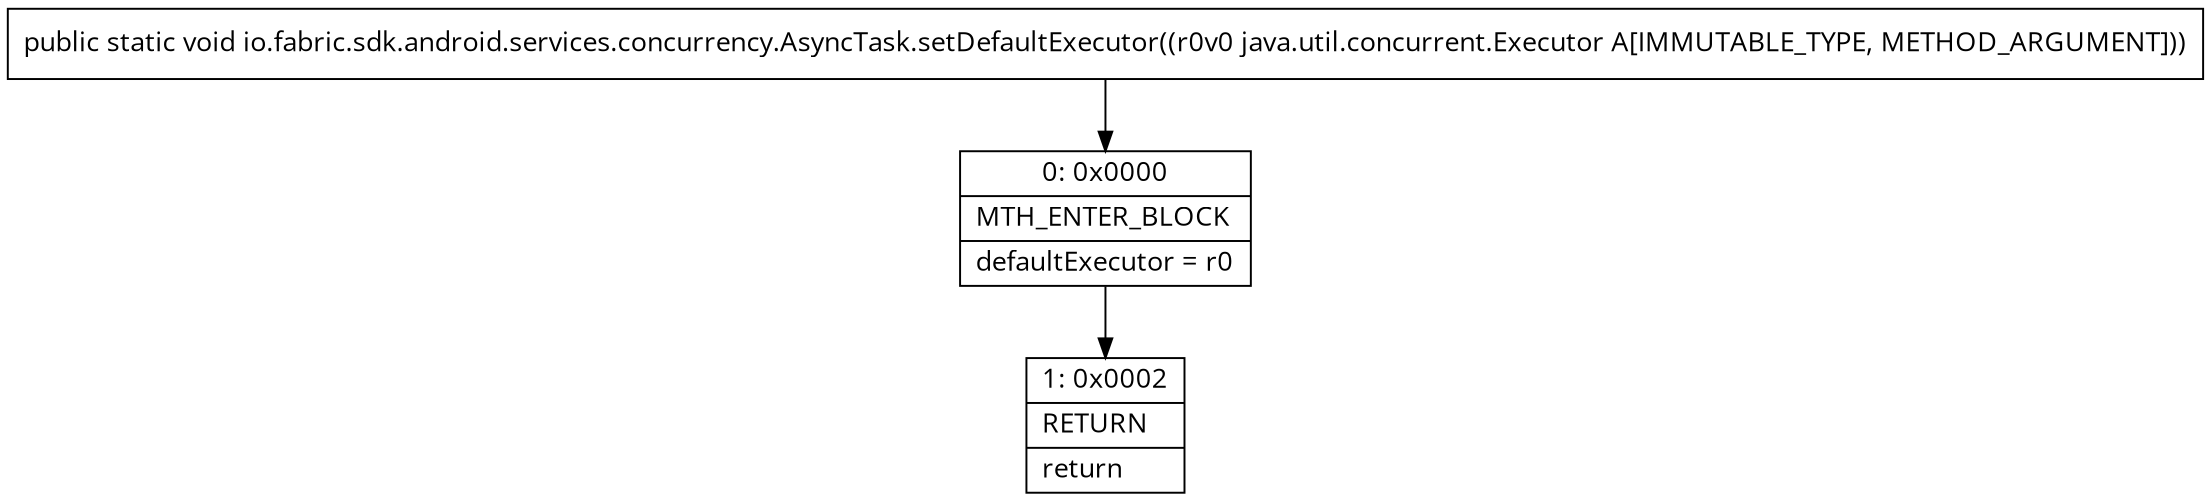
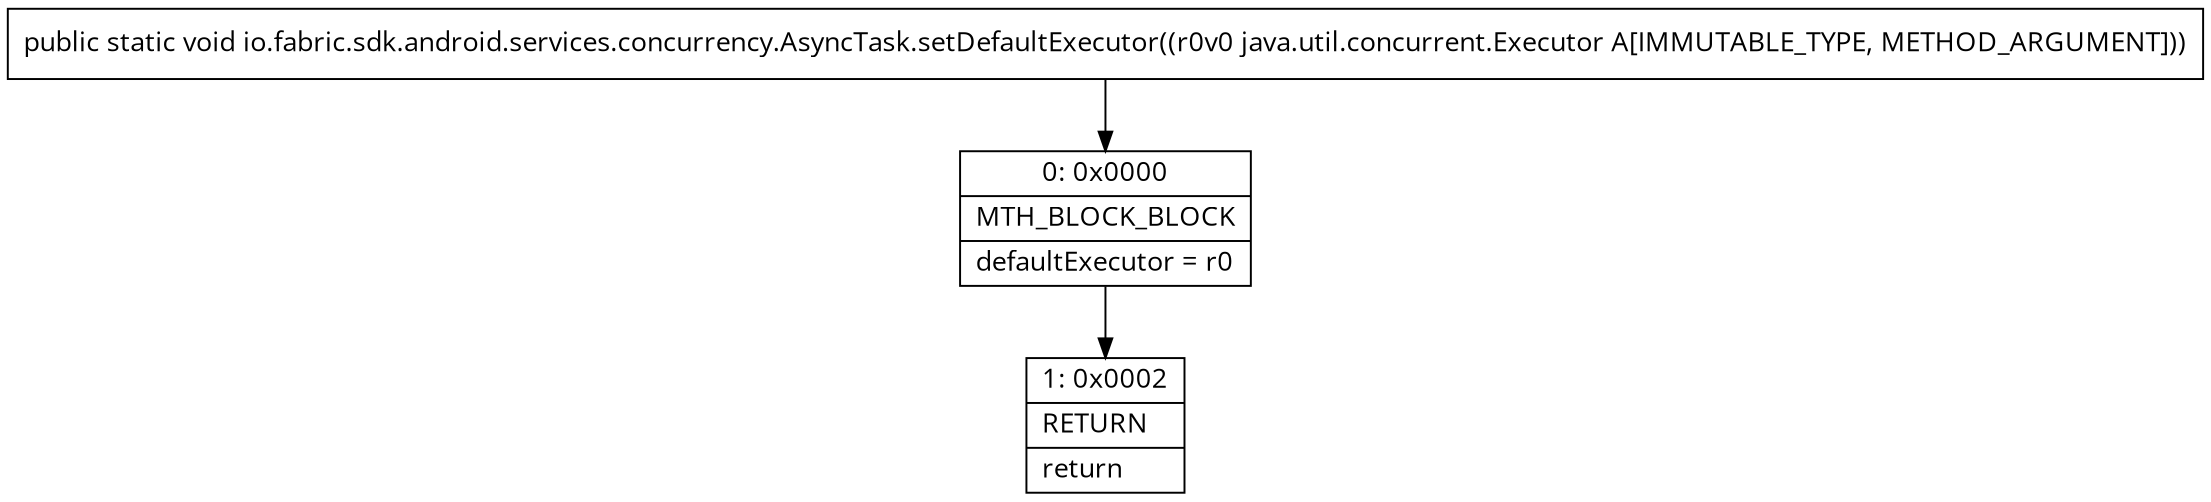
node "0: 0x0000": text "MTH_ENTER_BLOCK" -> "MTH_BLOCK_BLOCK"
